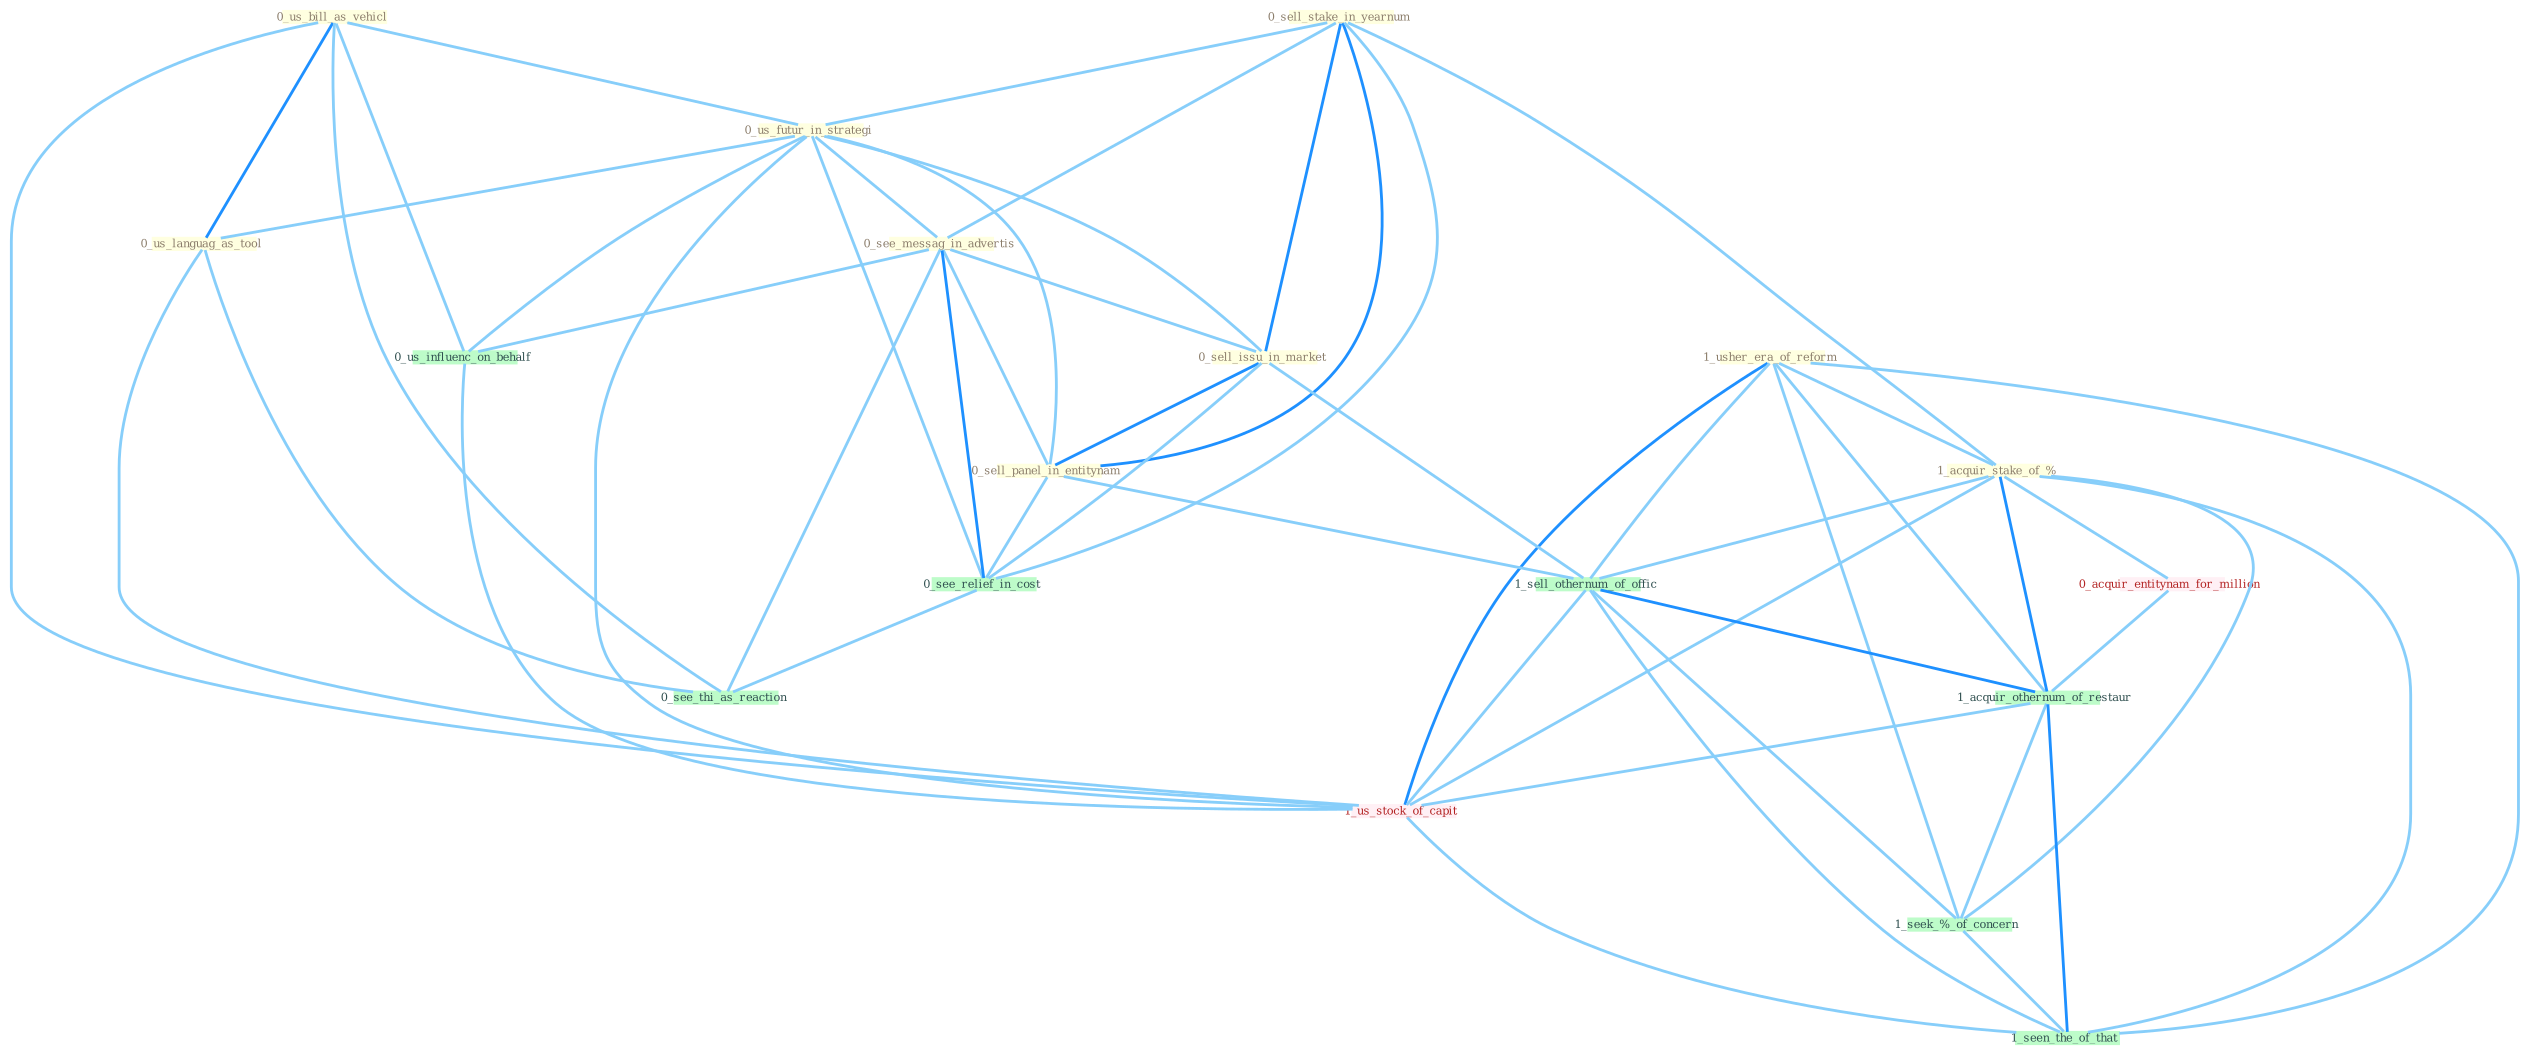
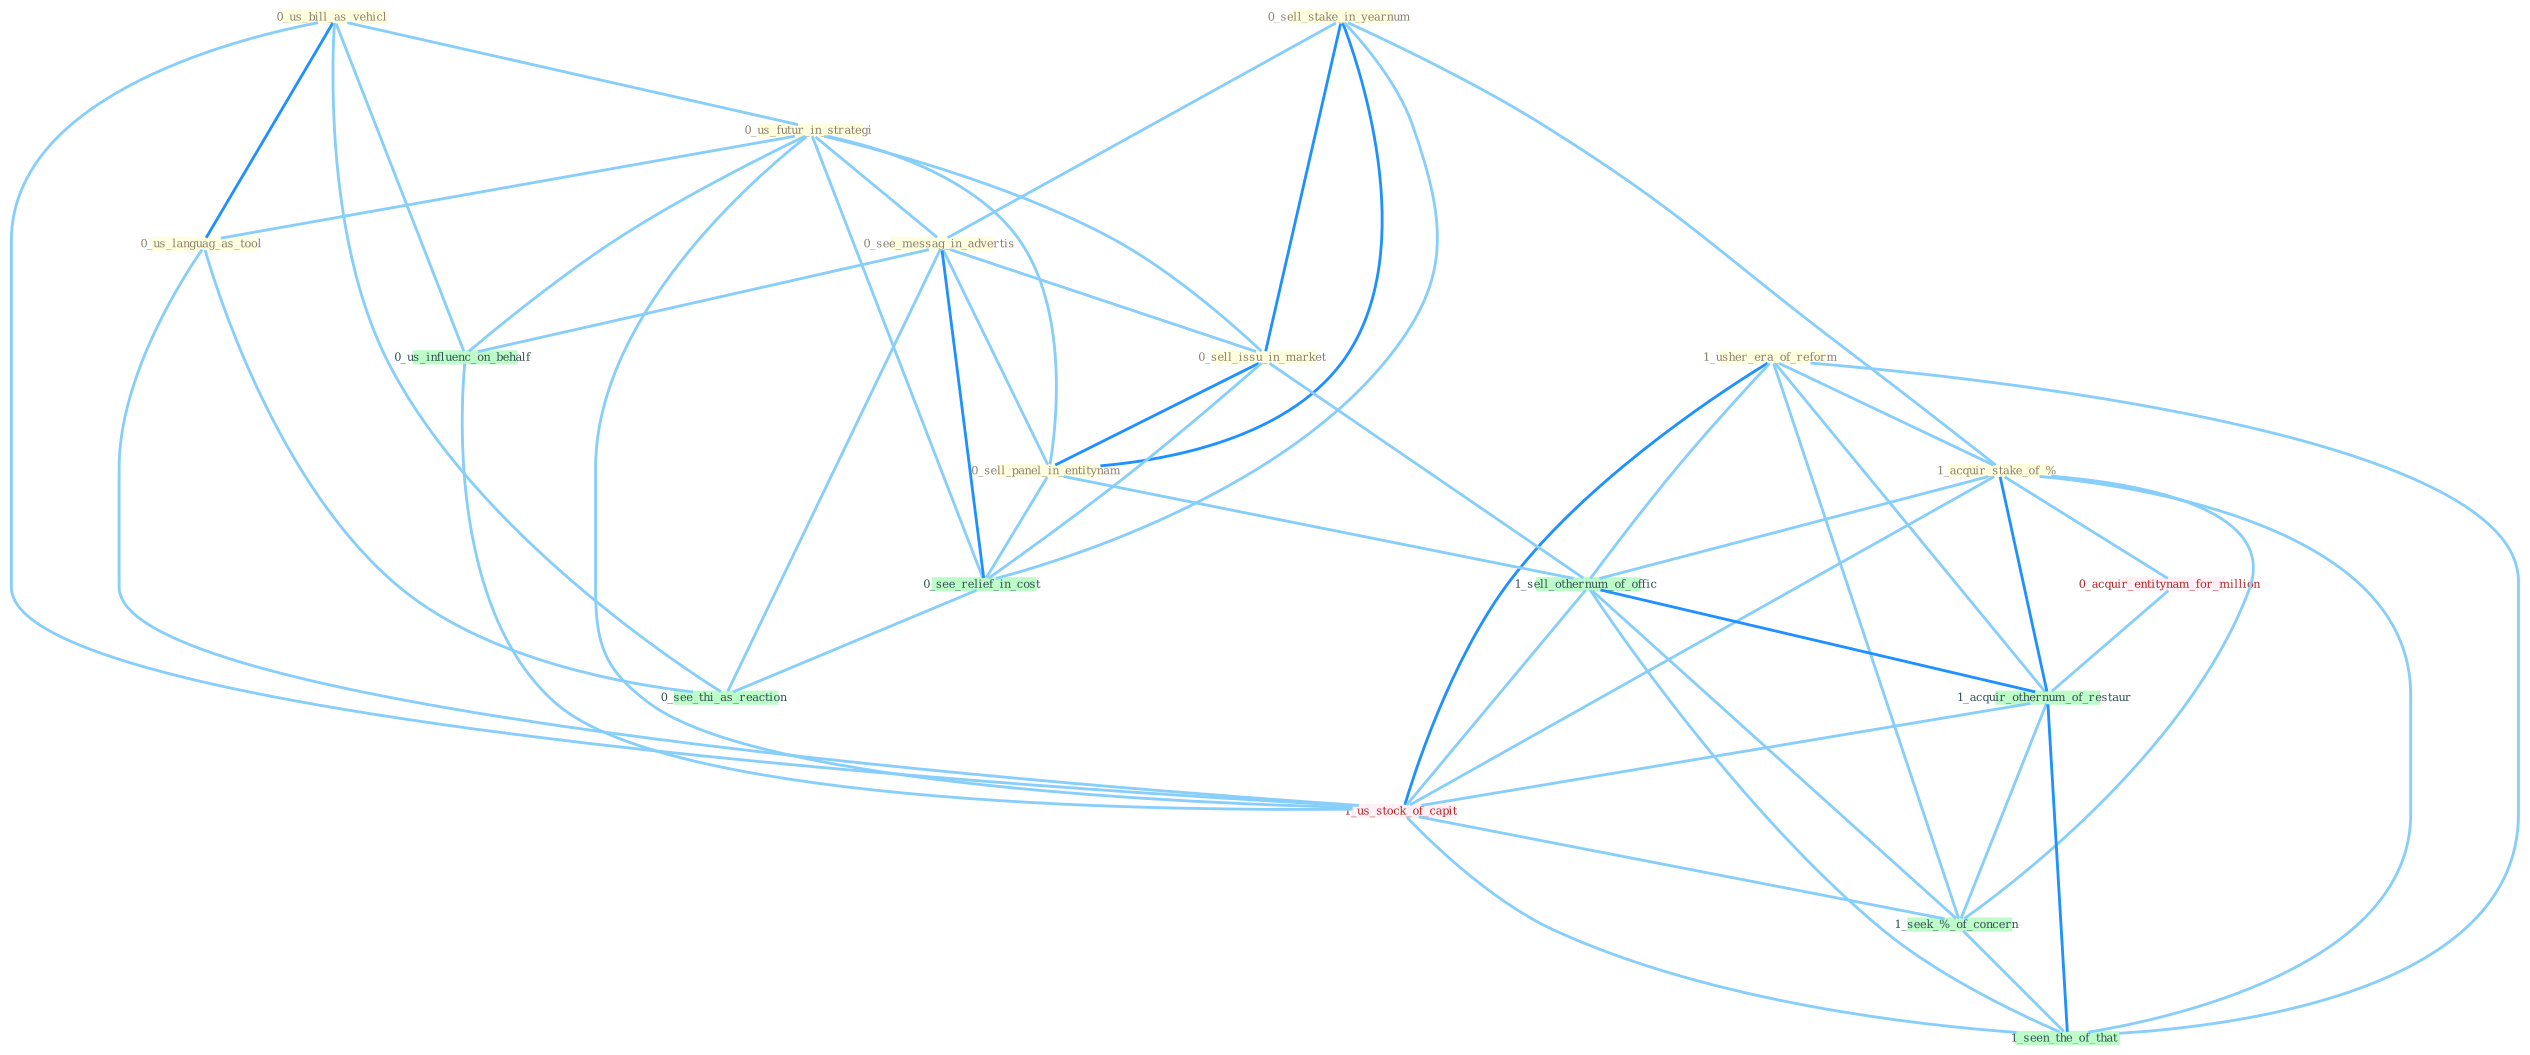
edge "0_sell_stake_in_yearnum" -- "0_us_futur_in_strategi": removed
edge "1_us_stock_of_capit" -- "1_seek_%_of_concern": added
